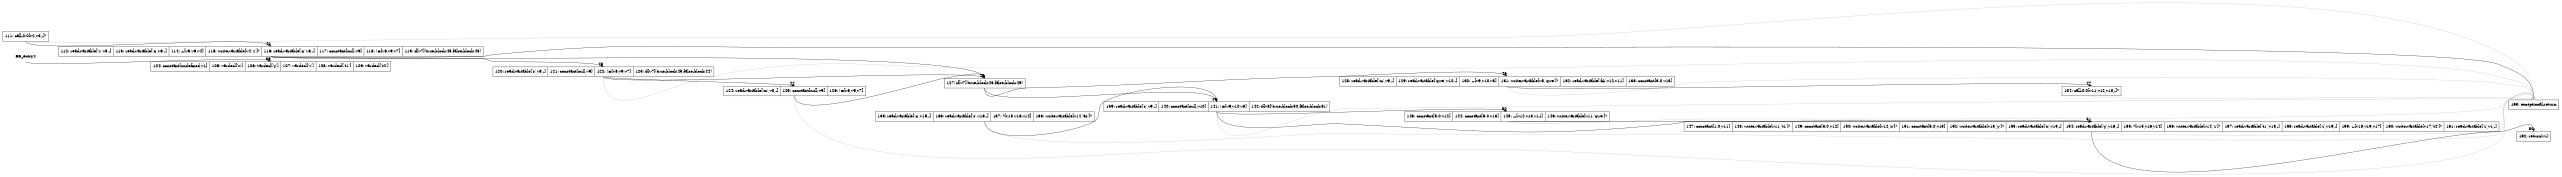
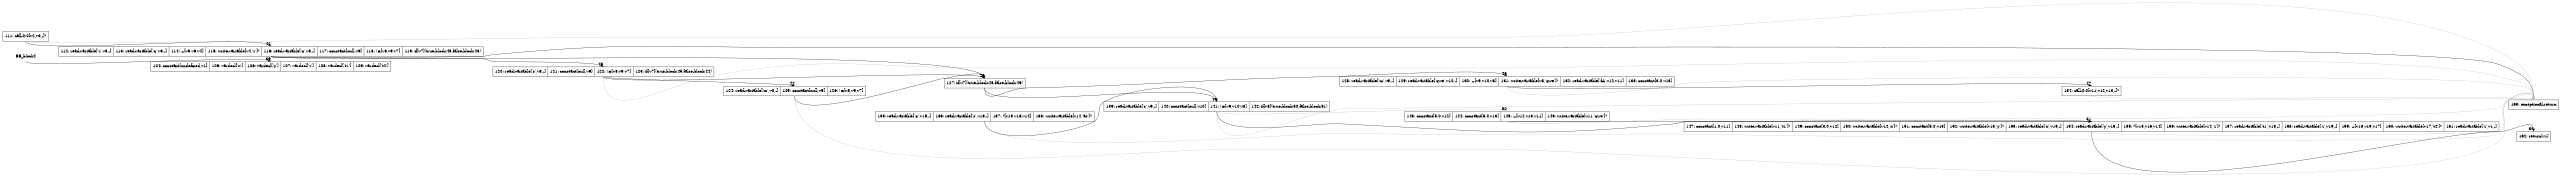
node "BB_entry4": label "BB_entry4" -> "BB_block4"
edge "139: read-variable['s',v9,-]" -> "143: constant[5.0,v12]": color black -> gray
